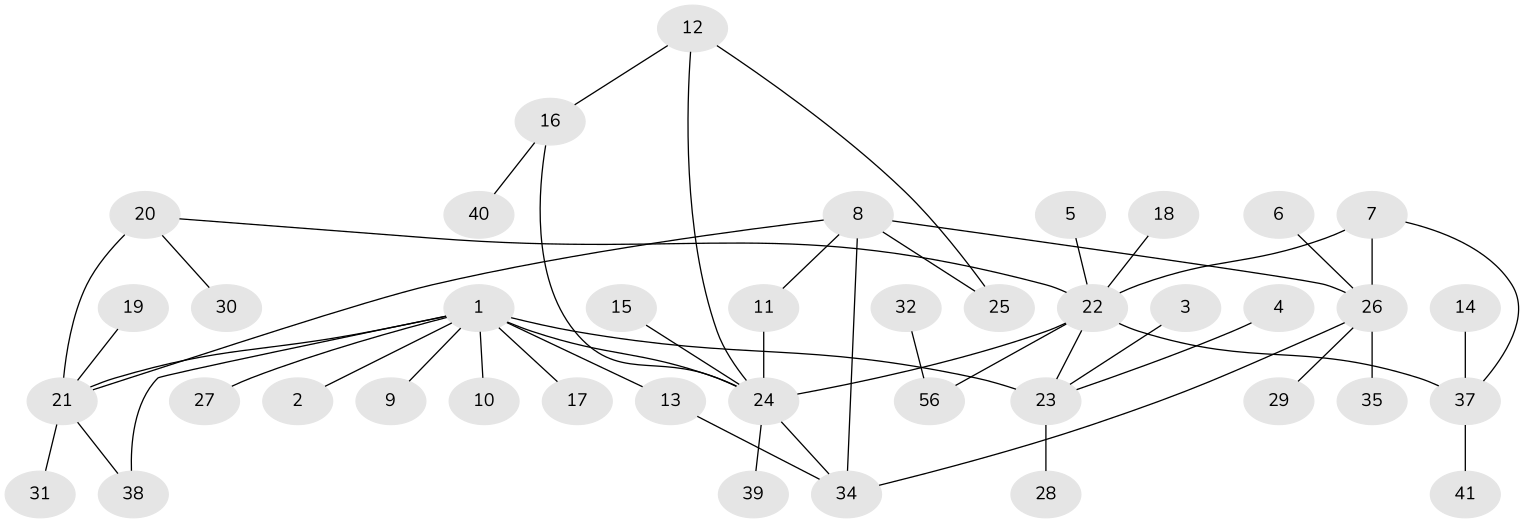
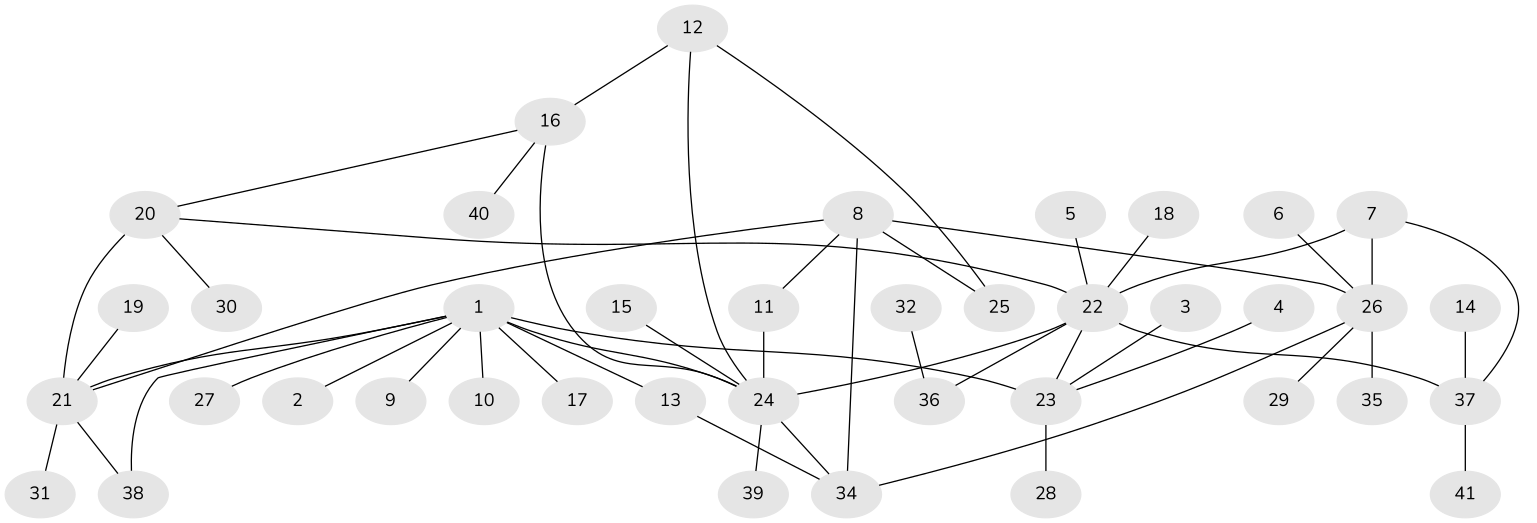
edge "16" -- "20": added
node "56": label "56" -> "36"
